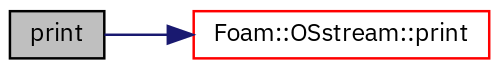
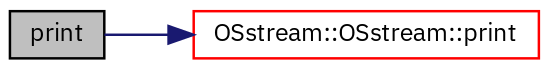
node "Foam::OSstream::print": label "Foam::OSstream::print" -> "OSstream::OSstream::print"
